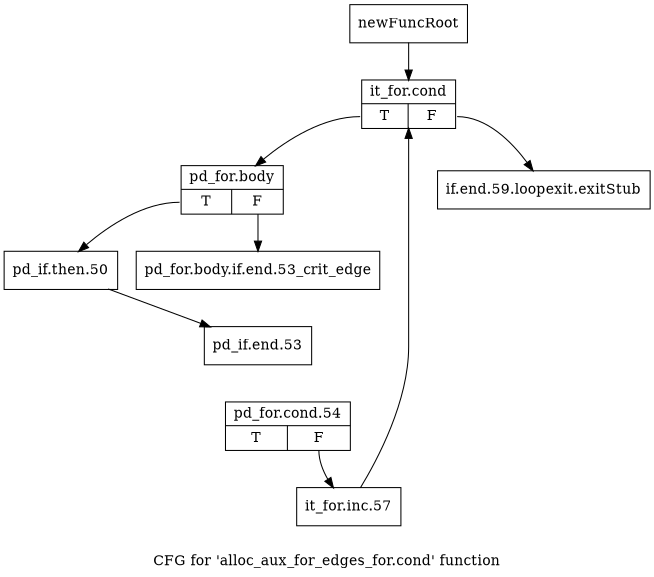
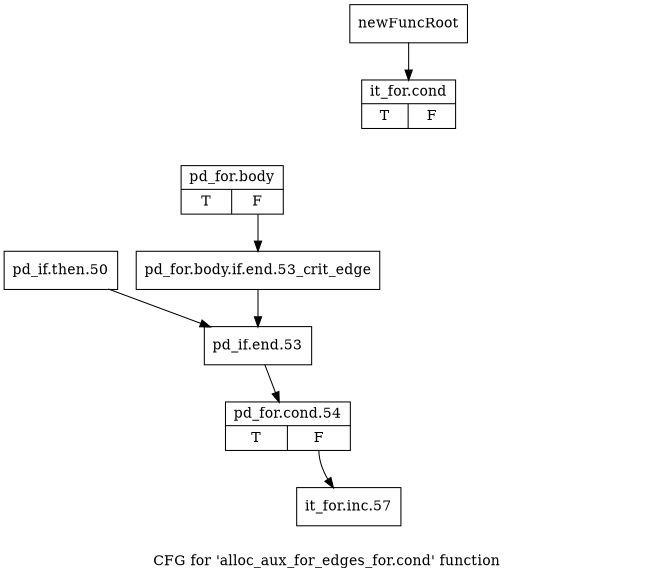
edge "it_for.cond" -> "pd_for.body": removed
node "if.end.59.loopexit.exitStub": removed
edge "pd_for.body" -> "pd_if.then.50": removed
edge "pd_for.body.if.end.53_crit_edge" -> "pd_if.end.53": added
edge "it_for.inc.57" -> "it_for.cond": removed
edge "pd_if.end.53" -> "pd_for.cond.54": added
